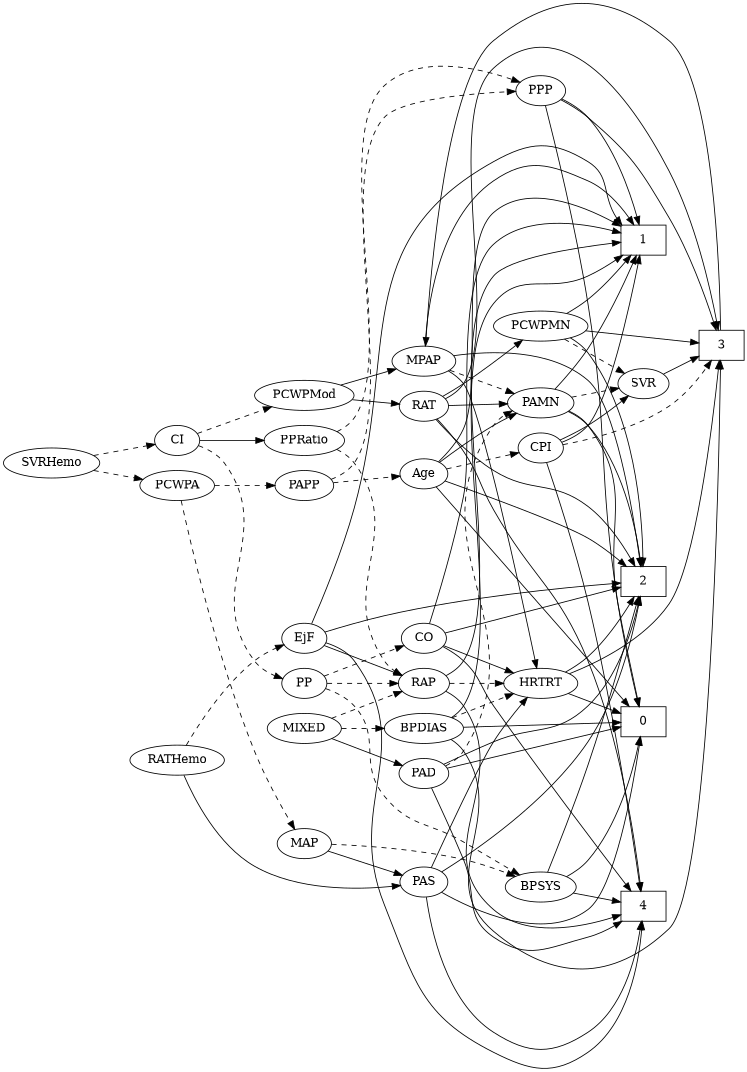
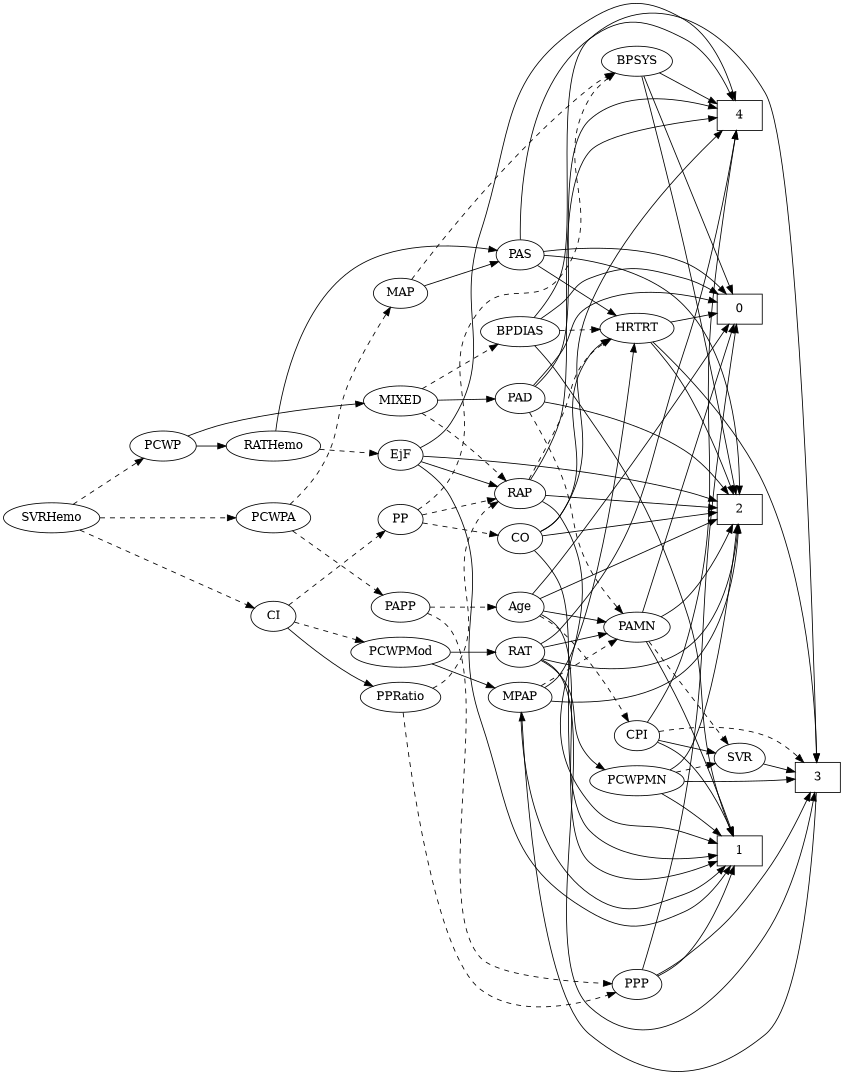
node "PCWP": added
edge "RAP" -> "2": added
